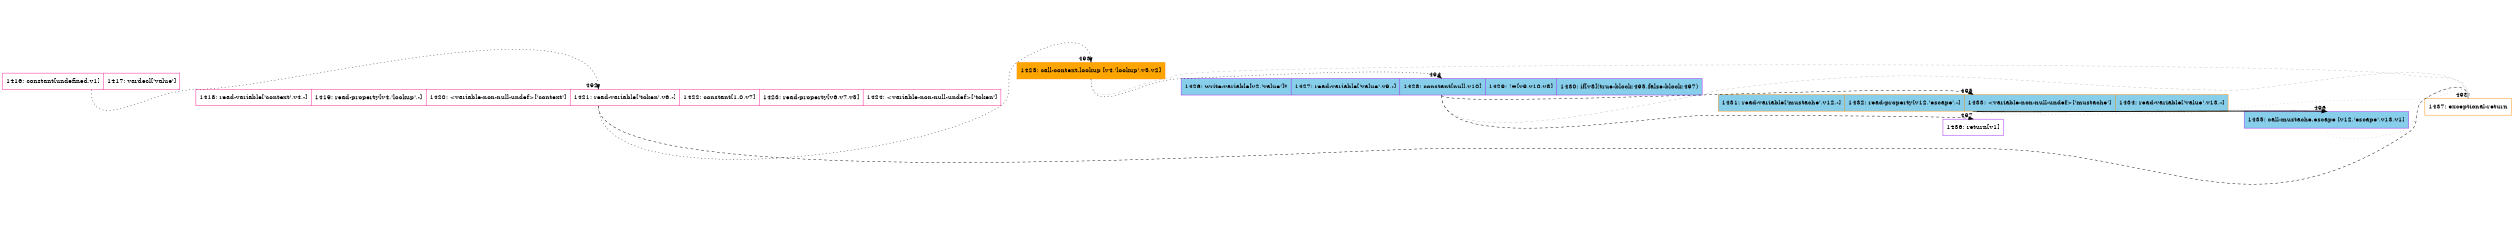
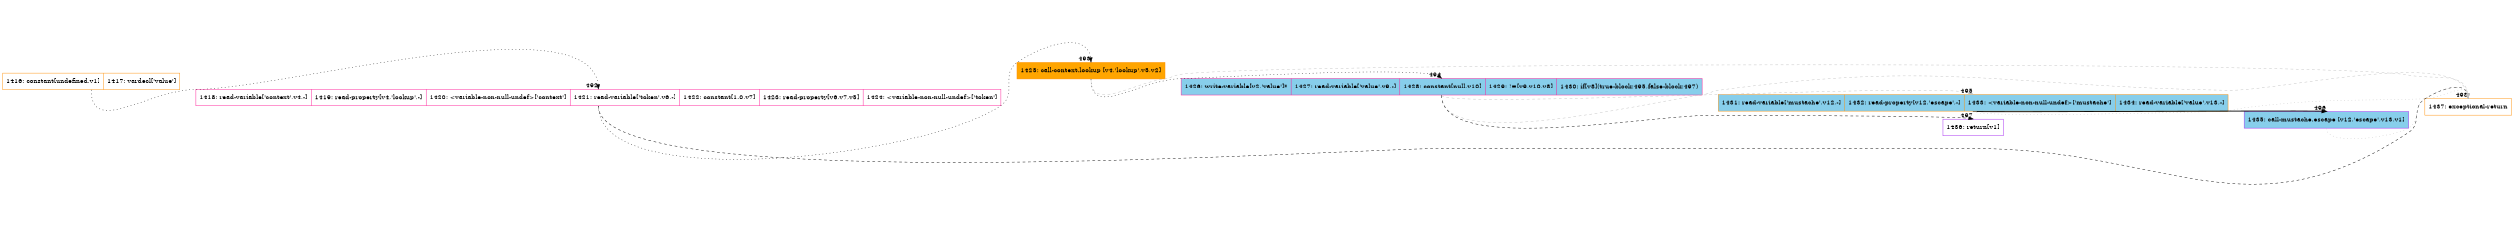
node "1416: constant[undefined,v1]": color deeppink -> darkorange
node "1426: write-variable[v2,'value']*": color purple -> deeppink
edge "1426: write-variable[v2,'value']*" -> "1431: read-variable['mustache',v12,-]": color black -> gray
